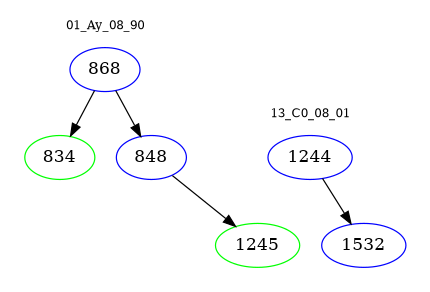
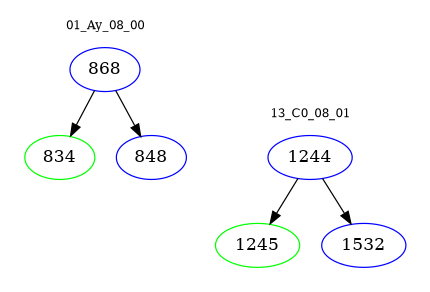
cluster "01_Ay_08_90": label "01_Ay_08_90" -> "01_Ay_08_00"
edge "848" -> "1245": now "1244" -> "1245"
